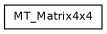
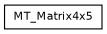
node "MT_Matrix4x4": label "MT_Matrix4x4" -> "MT_Matrix4x5"
